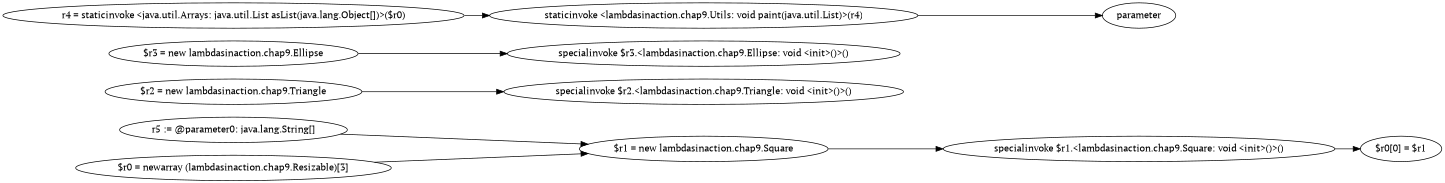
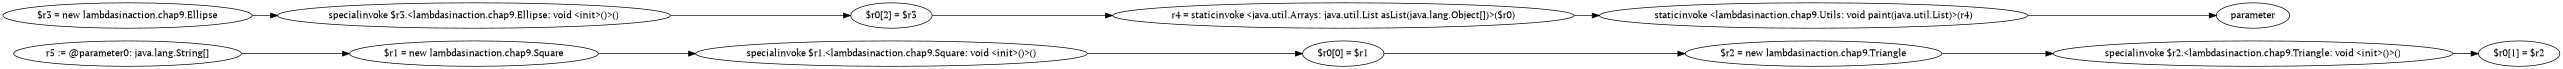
node "$r0[2] = $r3": added
edge "$r0[0] = $r1" -> "$r2 = new lambdasinaction.chap9.Triangle": added
node "$r0[1] = $r2": added
node "$r0 = newarray (lambdasinaction.chap9.Resizable)[3]": removed
